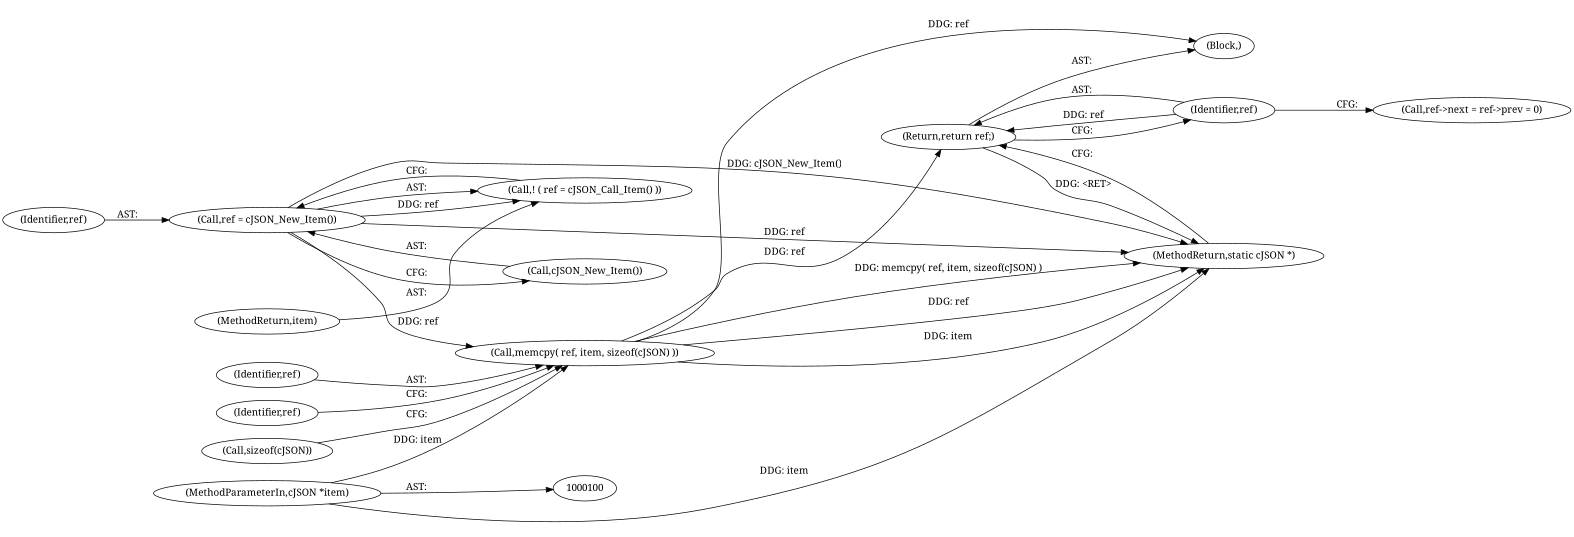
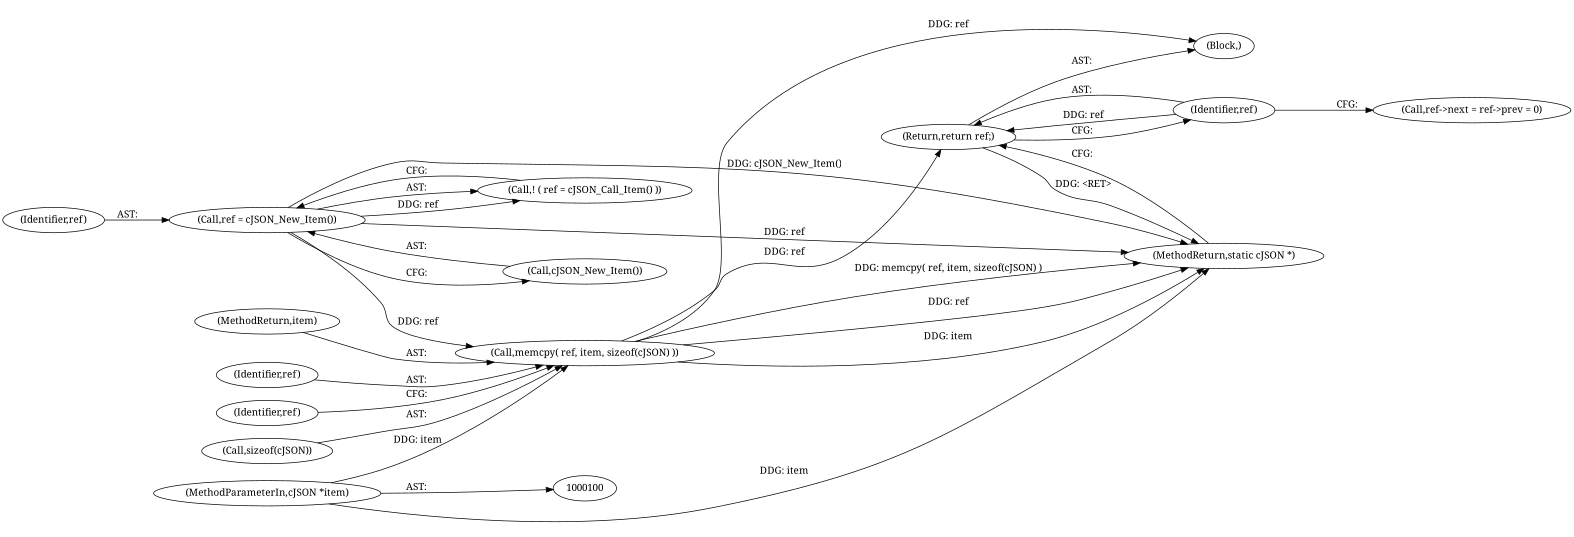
edge "(MethodReturn,item)" -> "(Call,! ( ref = cJSON_Call_Item() ))": now "(MethodReturn,item)" -> "(Call,memcpy( ref, item, sizeof(cJSON) ))"
edge "(Call,sizeof(cJSON))" -> "(Call,memcpy( ref, item, sizeof(cJSON) ))": label "CFG: " -> "AST: "
